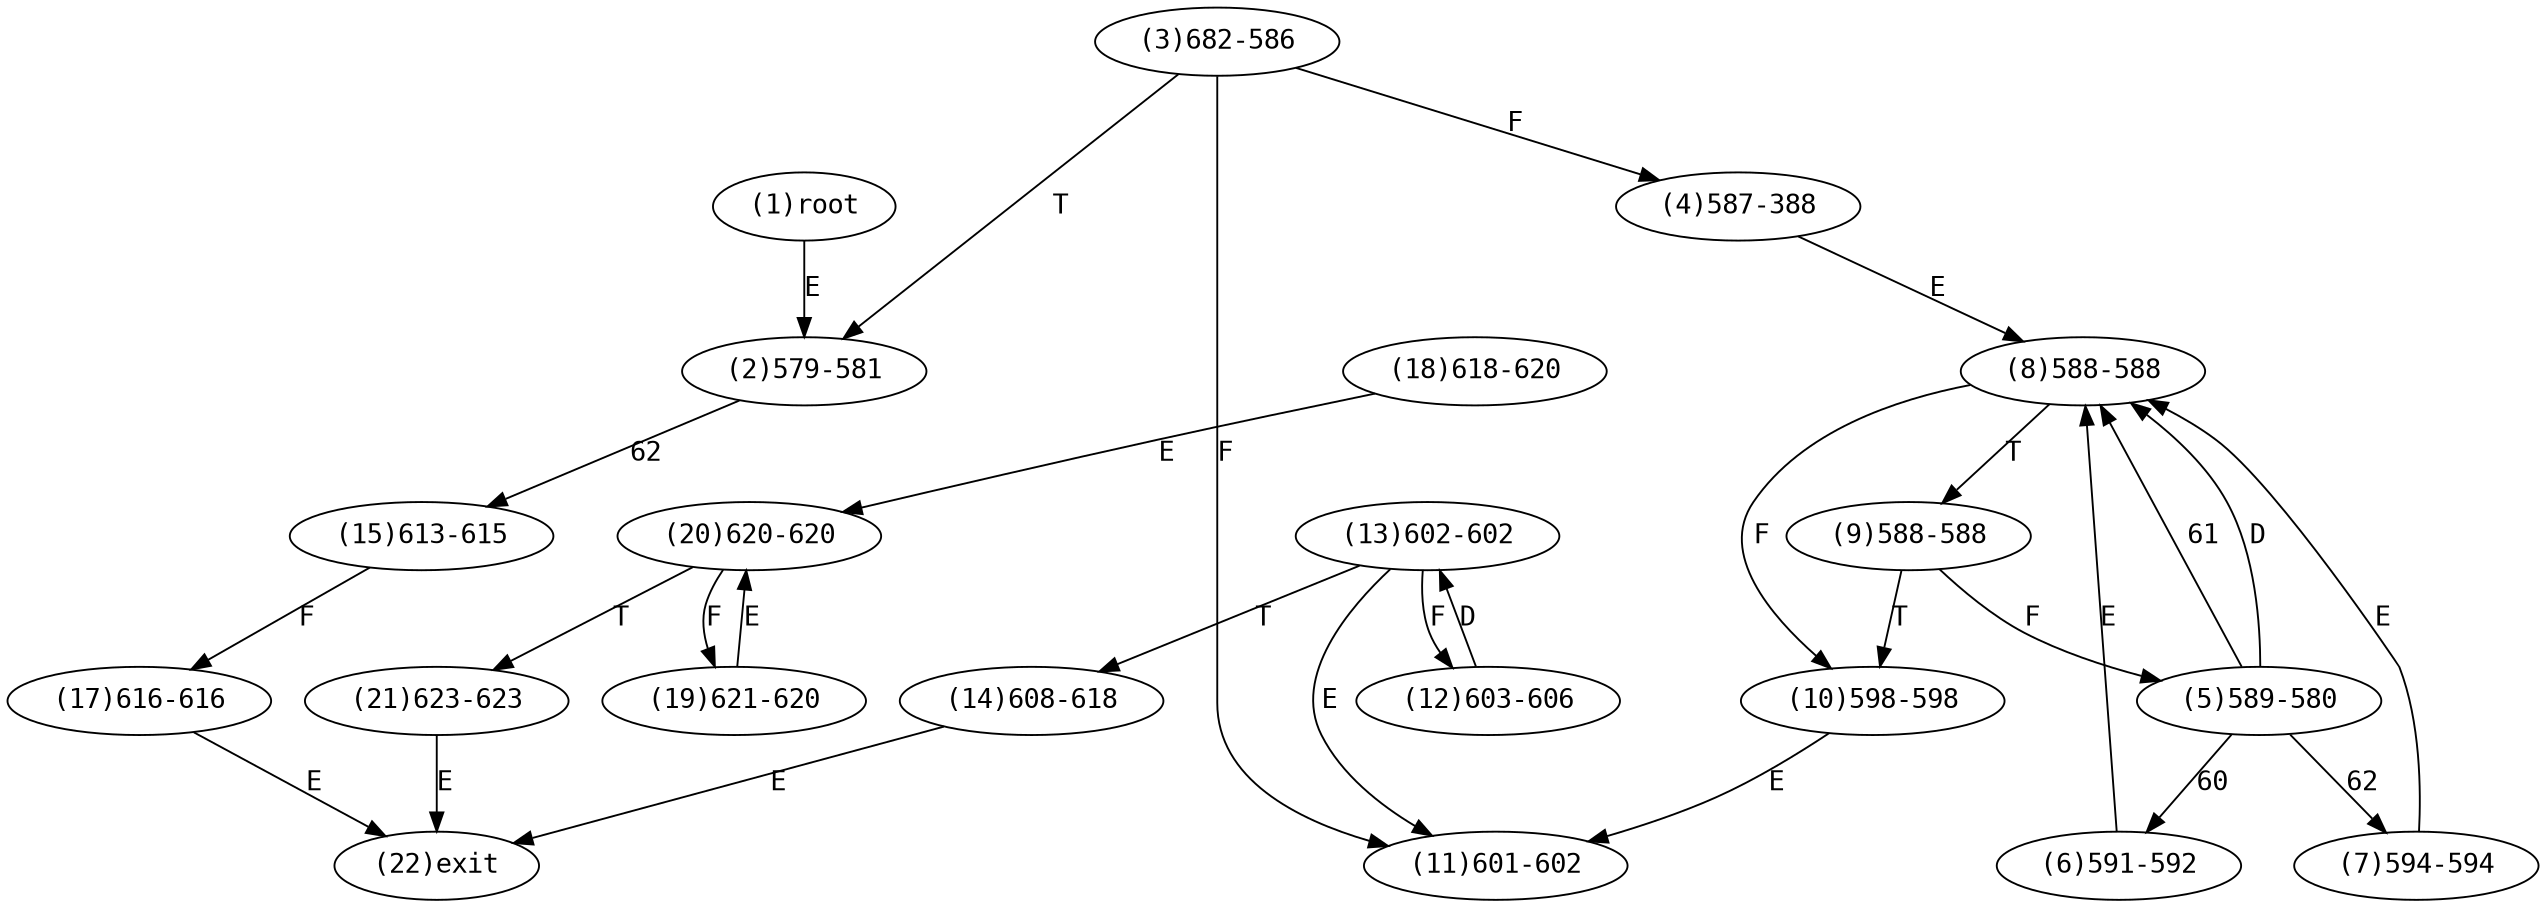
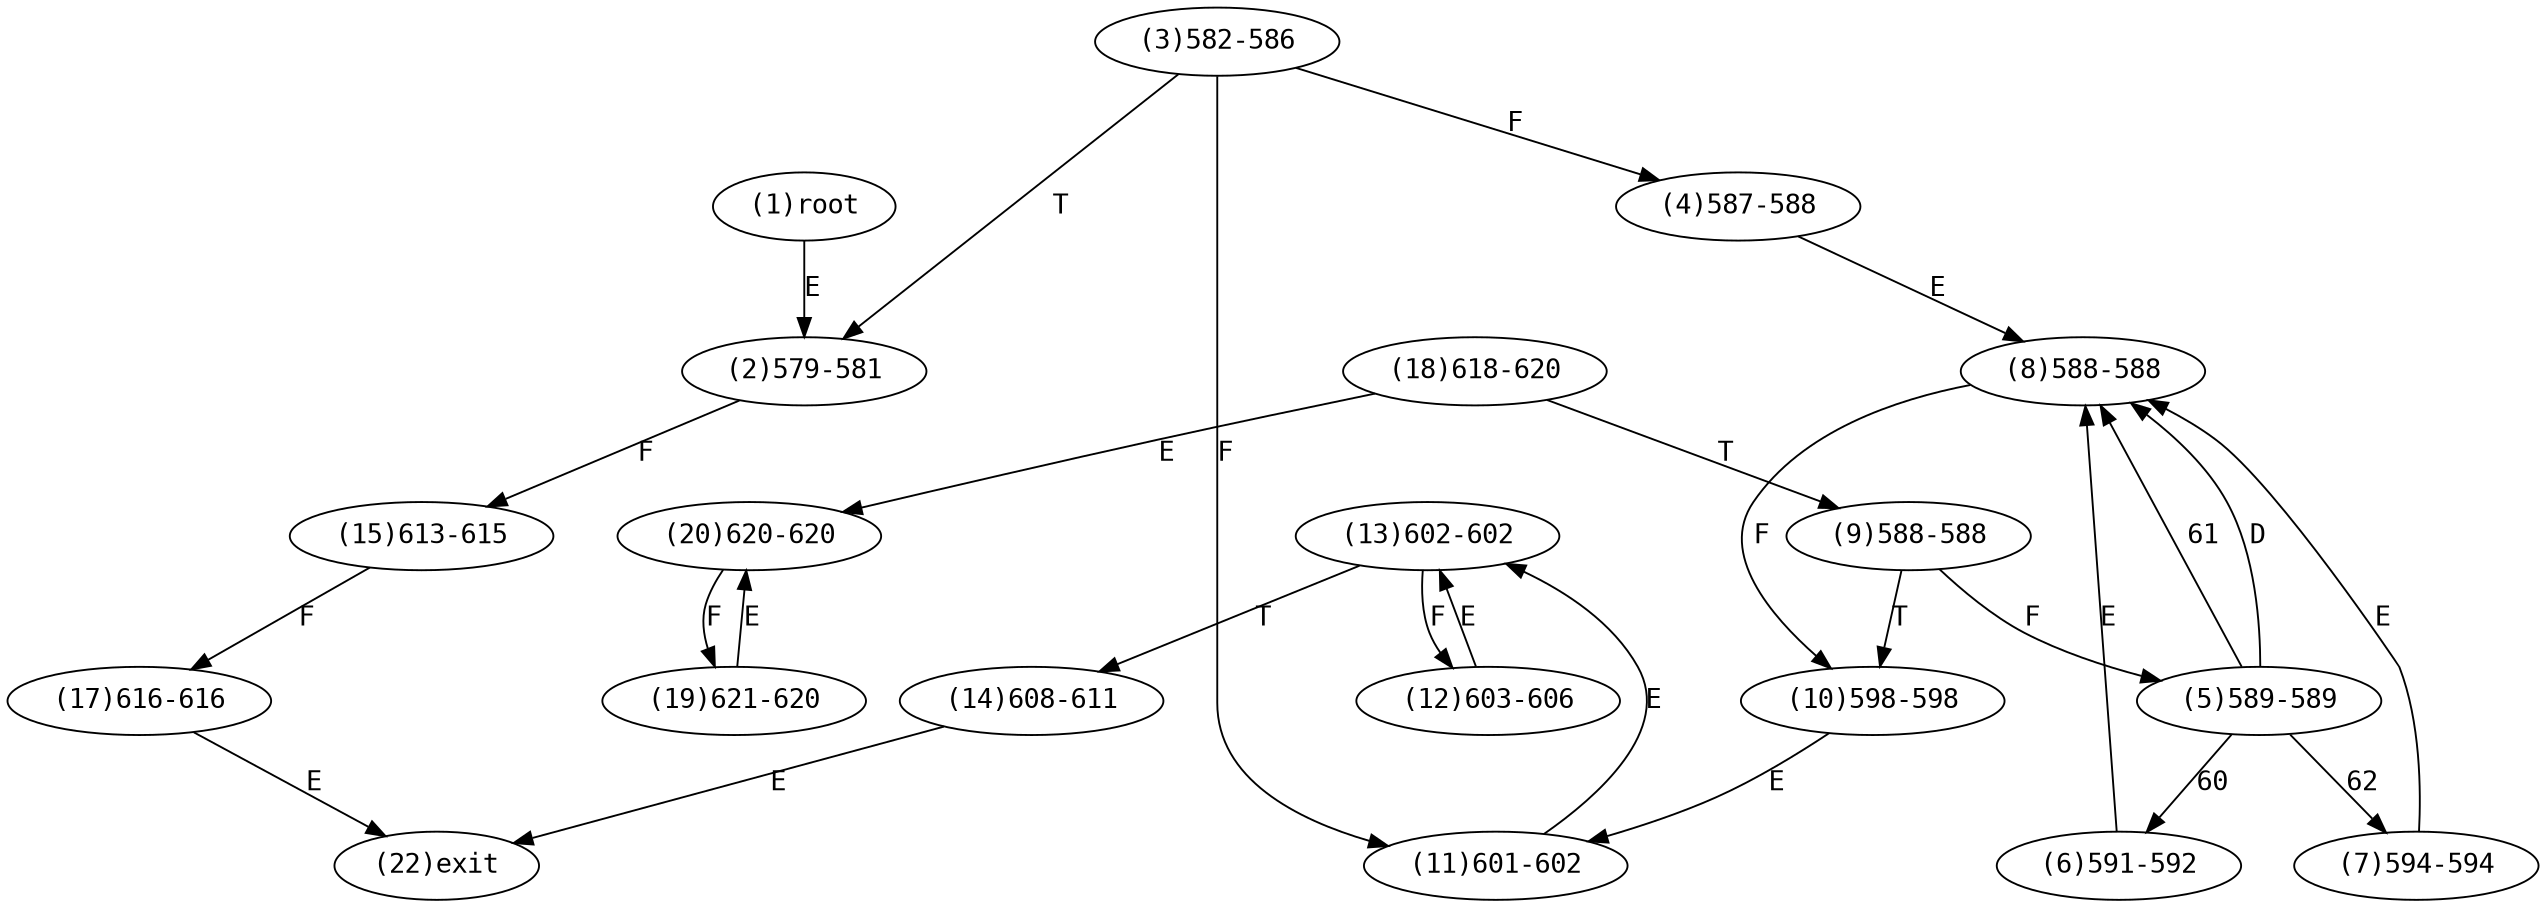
node "(3)682-586": label "(3)682-586" -> "(3)582-586"
node "(4)587-388": label "(4)587-388" -> "(4)587-588"
edge "(8)588-588" -> "(9)588-588": now "(18)618-620" -> "(9)588-588"
edge "(2)579-581" -> "(15)613-615": label "62" -> "F"
edge "(12)603-606" -> "(13)602-602": label "D" -> "E"
node "(21)623-623": removed
node "(14)608-618": label "(14)608-618" -> "(14)608-611"
node "(5)589-580": label "(5)589-580" -> "(5)589-589"
edge "(13)602-602" -> "(11)601-602": reversed
